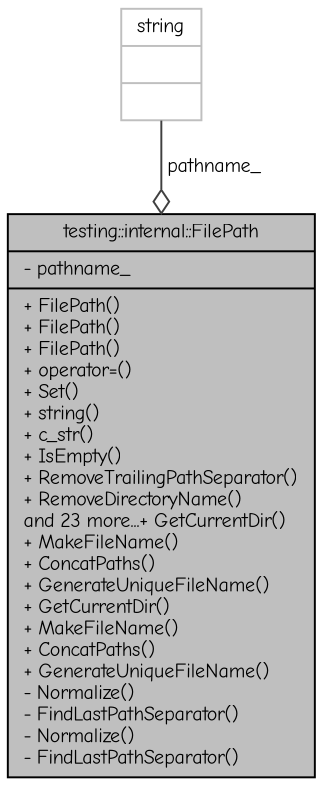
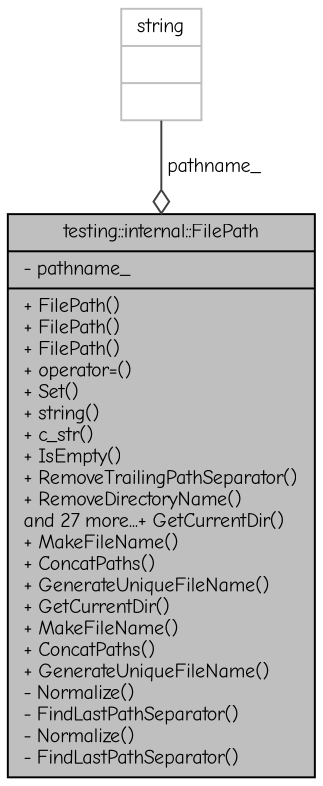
node "testing::internal::FilePath": text "and 23 more...+ GetCurrentDir()" -> "and 27 more...+ GetCurrentDir()"
